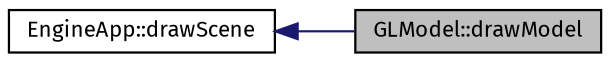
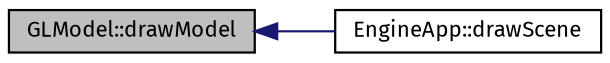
edge "GLModel::drawModel" -> "EngineApp::drawScene": reversed
